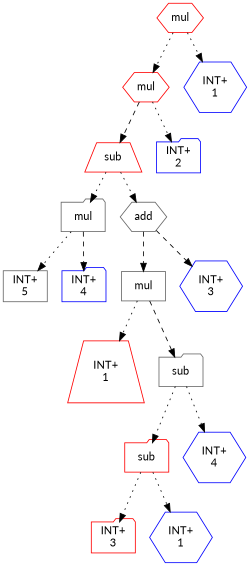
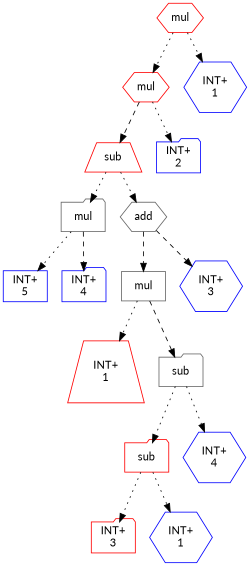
node "INT+ 5": color gray40 -> blue
